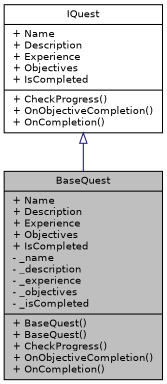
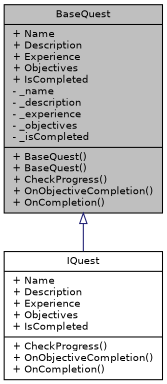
edge "BaseQuest" -> "IQuest": reversed
